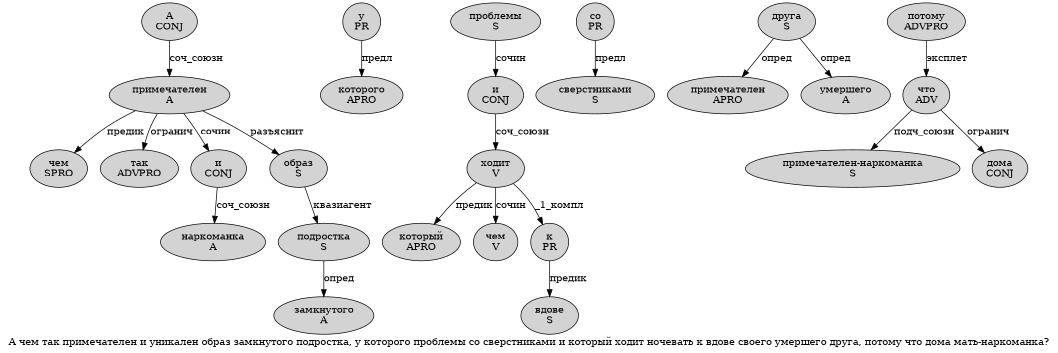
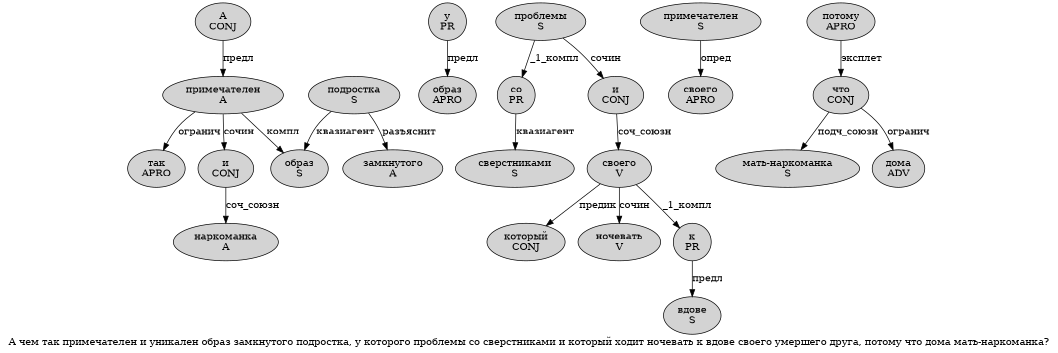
node "друга S": label "друга S" -> "примечателен S"
node "потому ADVPRO": label "потому ADVPRO" -> "потому APRO"
edge "проблемы S" -> "со PR": added, label "_1_компл"
edge "А CONJ" -> "примечателен A": label "соч_союзн" -> "предл"
edge "со PR" -> "сверстниками S": label "предл" -> "квазиагент"
node "которого APRO": label "которого APRO" -> "образ APRO"
node "примечателен APRO": label "примечателен APRO" -> "своего APRO"
node "умершего A": removed
node "что ADV": label "что ADV" -> "что CONJ"
edge "примечателен A" -> "образ S": label "разъяснит" -> "компл"
node "чем SPRO": removed
node "так ADVPRO": label "так ADVPRO" -> "так APRO"
node "ходит V": label "ходит V" -> "своего V"
node "примечателен-наркоманка S": label "примечателен-наркоманка S" -> "мать-наркоманка S"
node "дома CONJ": label "дома CONJ" -> "дома ADV"
edge "образ S" -> "подростка S": reversed
node "который APRO": label "который APRO" -> "который CONJ"
node "чем V": label "чем V" -> "ночевать V"
edge "подростка S" -> "замкнутого A": label "опред" -> "разъяснит"
edge "к PR" -> "вдове S": label "предик" -> "предл"
